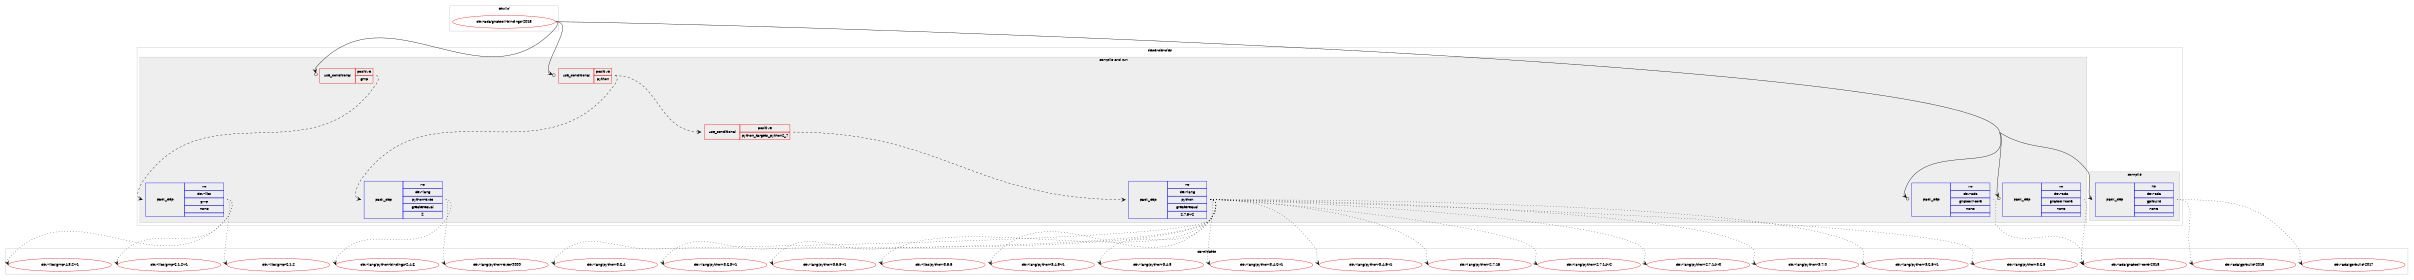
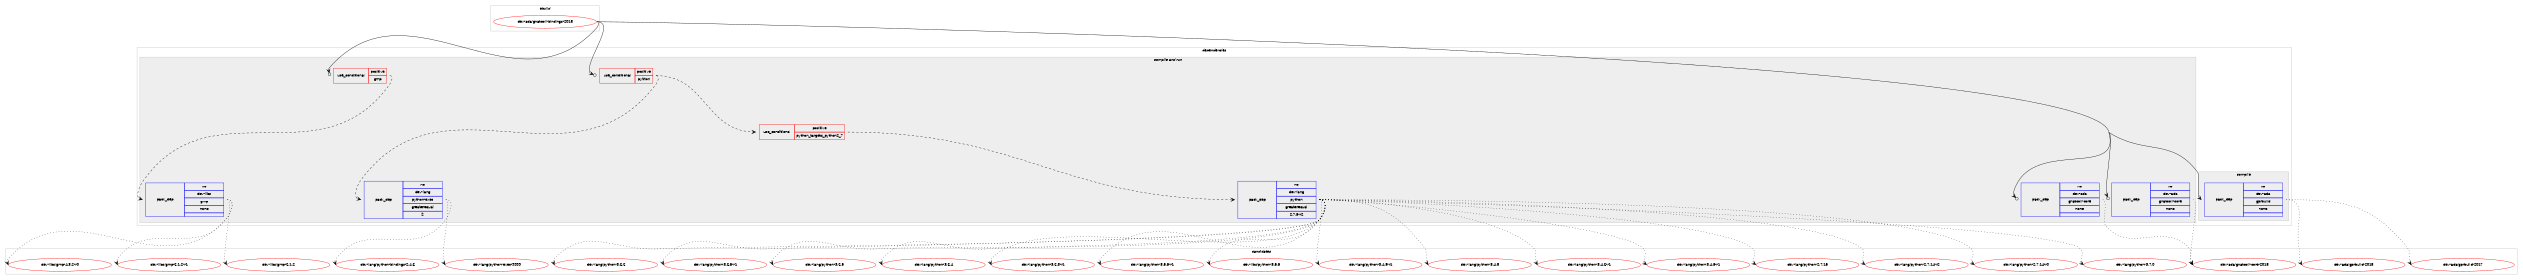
node "dev-libs/gmp-4.3.2-r1": label "dev-libs/gmp-4.3.2-r1" -> "dev-libs/gmp-4.3.2-r0"
node "dev-lang/python-3.6.6": added
